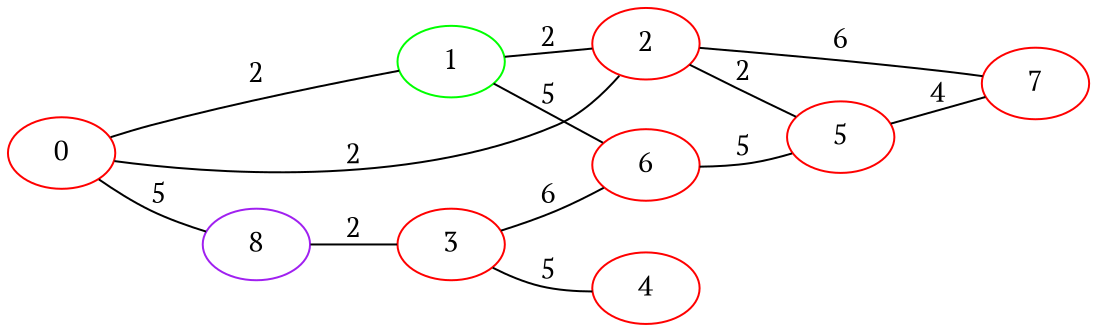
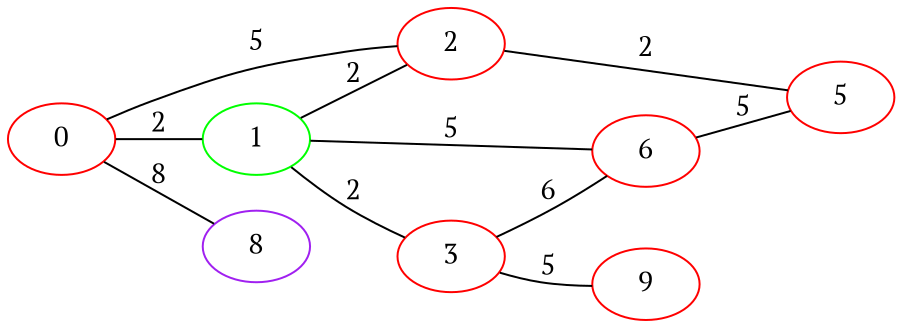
node "7": removed
edge "2" -- "0": label "2" -> "5"
edge "0" -- "8": label "5" -> "8"
edge "8" -- "3": now "1" -- "3"
node "4": label "4" -> "9"
